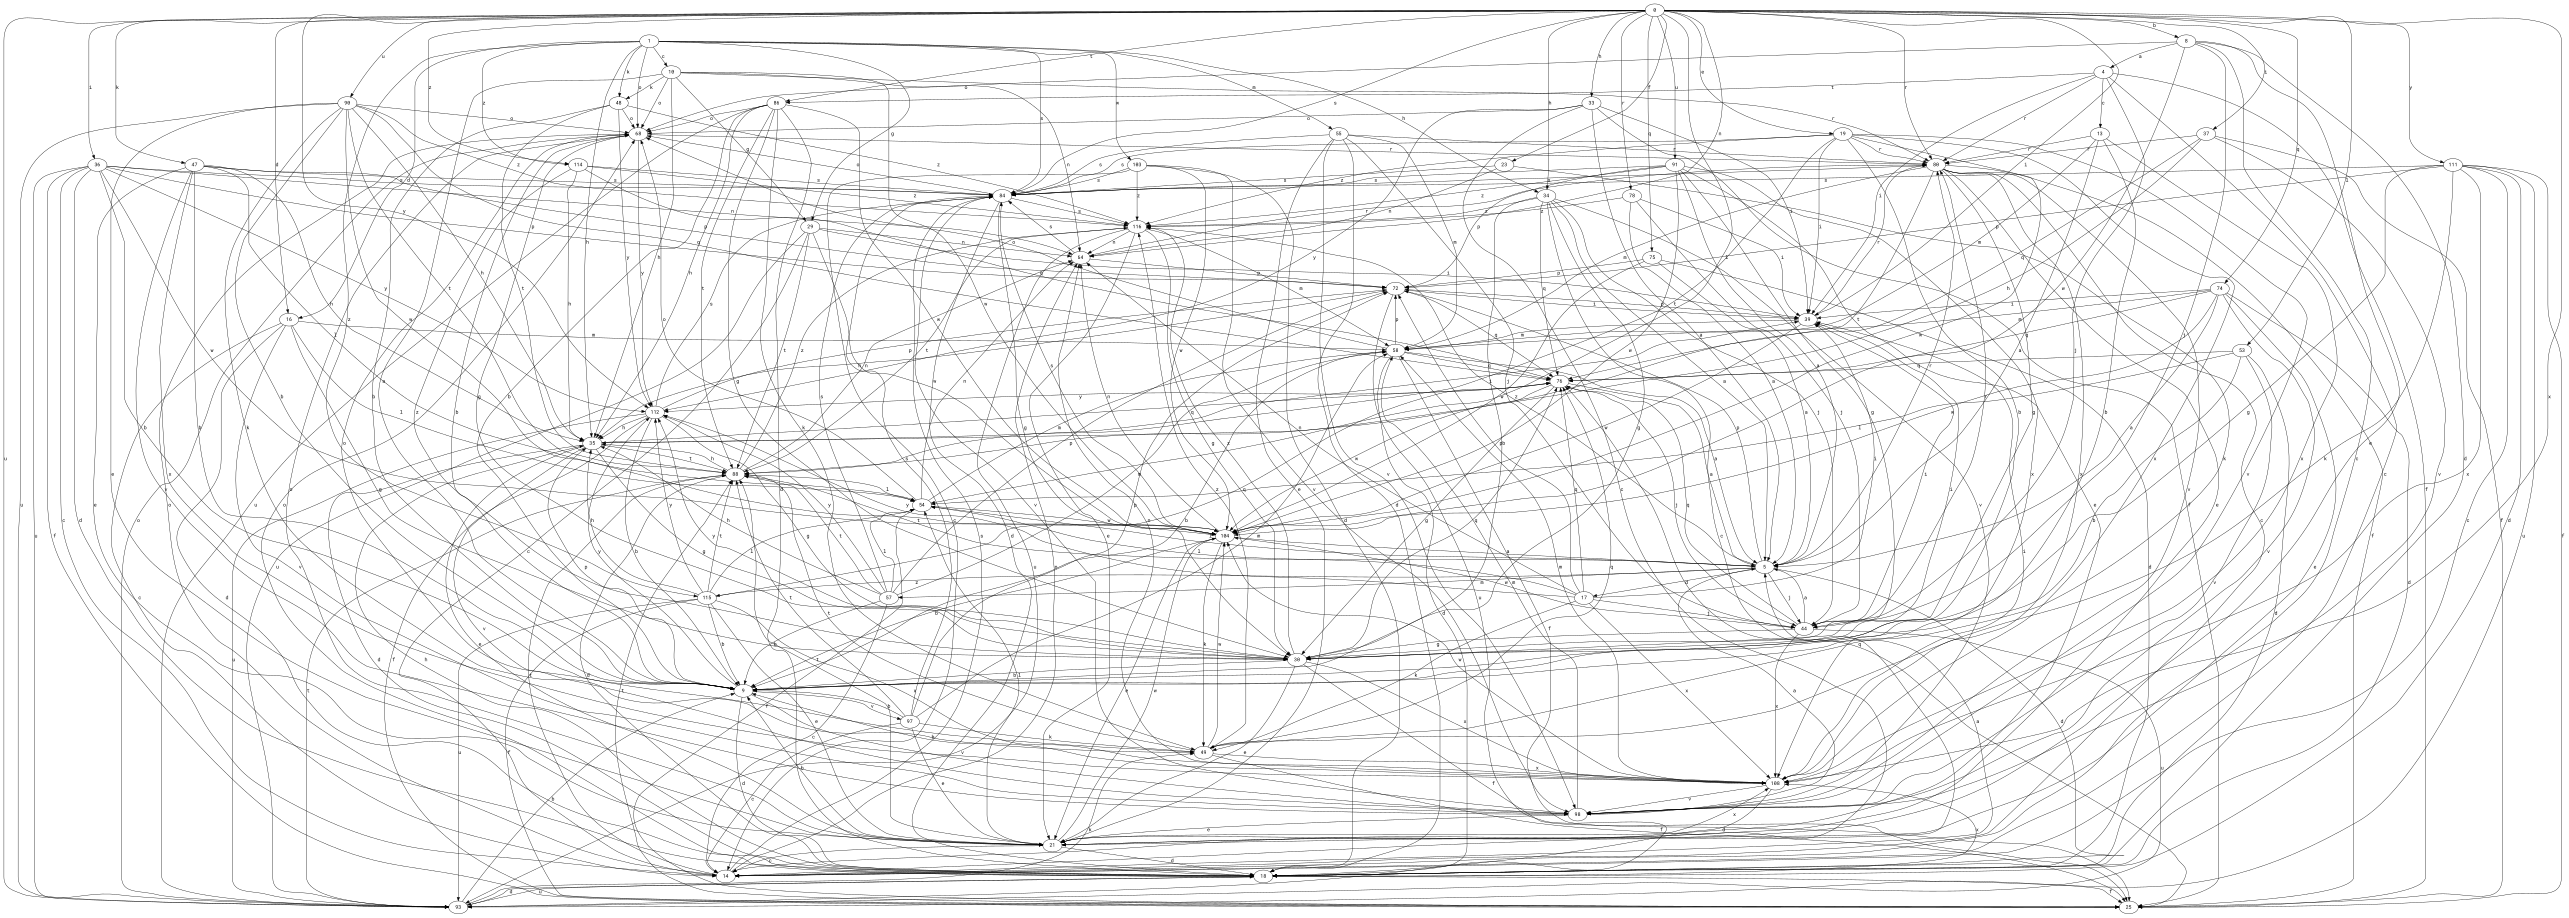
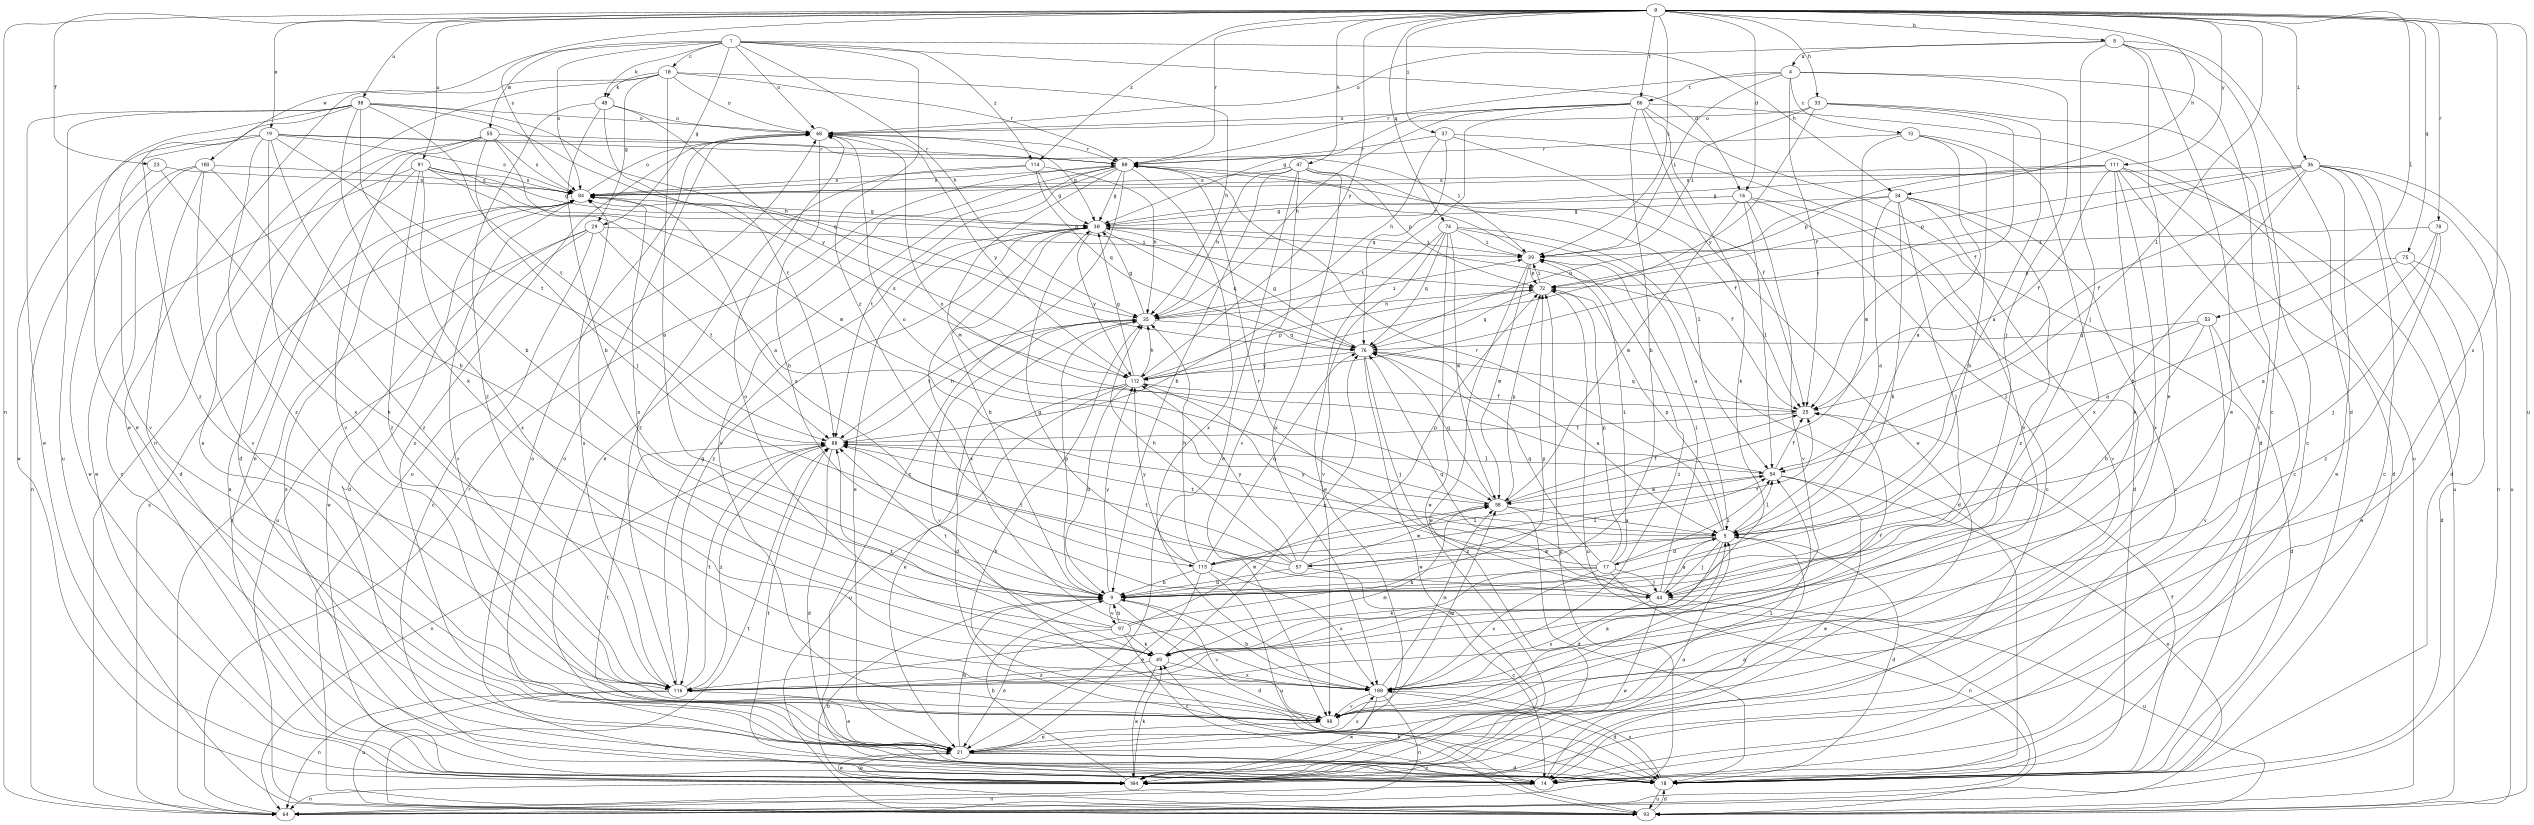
edge "84" -> "116": reversed
edge "114" -> "30": label "z" -> "g"
edge "58" -> "9": now "17" -> "9"
edge "35" -> "21": now "112" -> "21"
